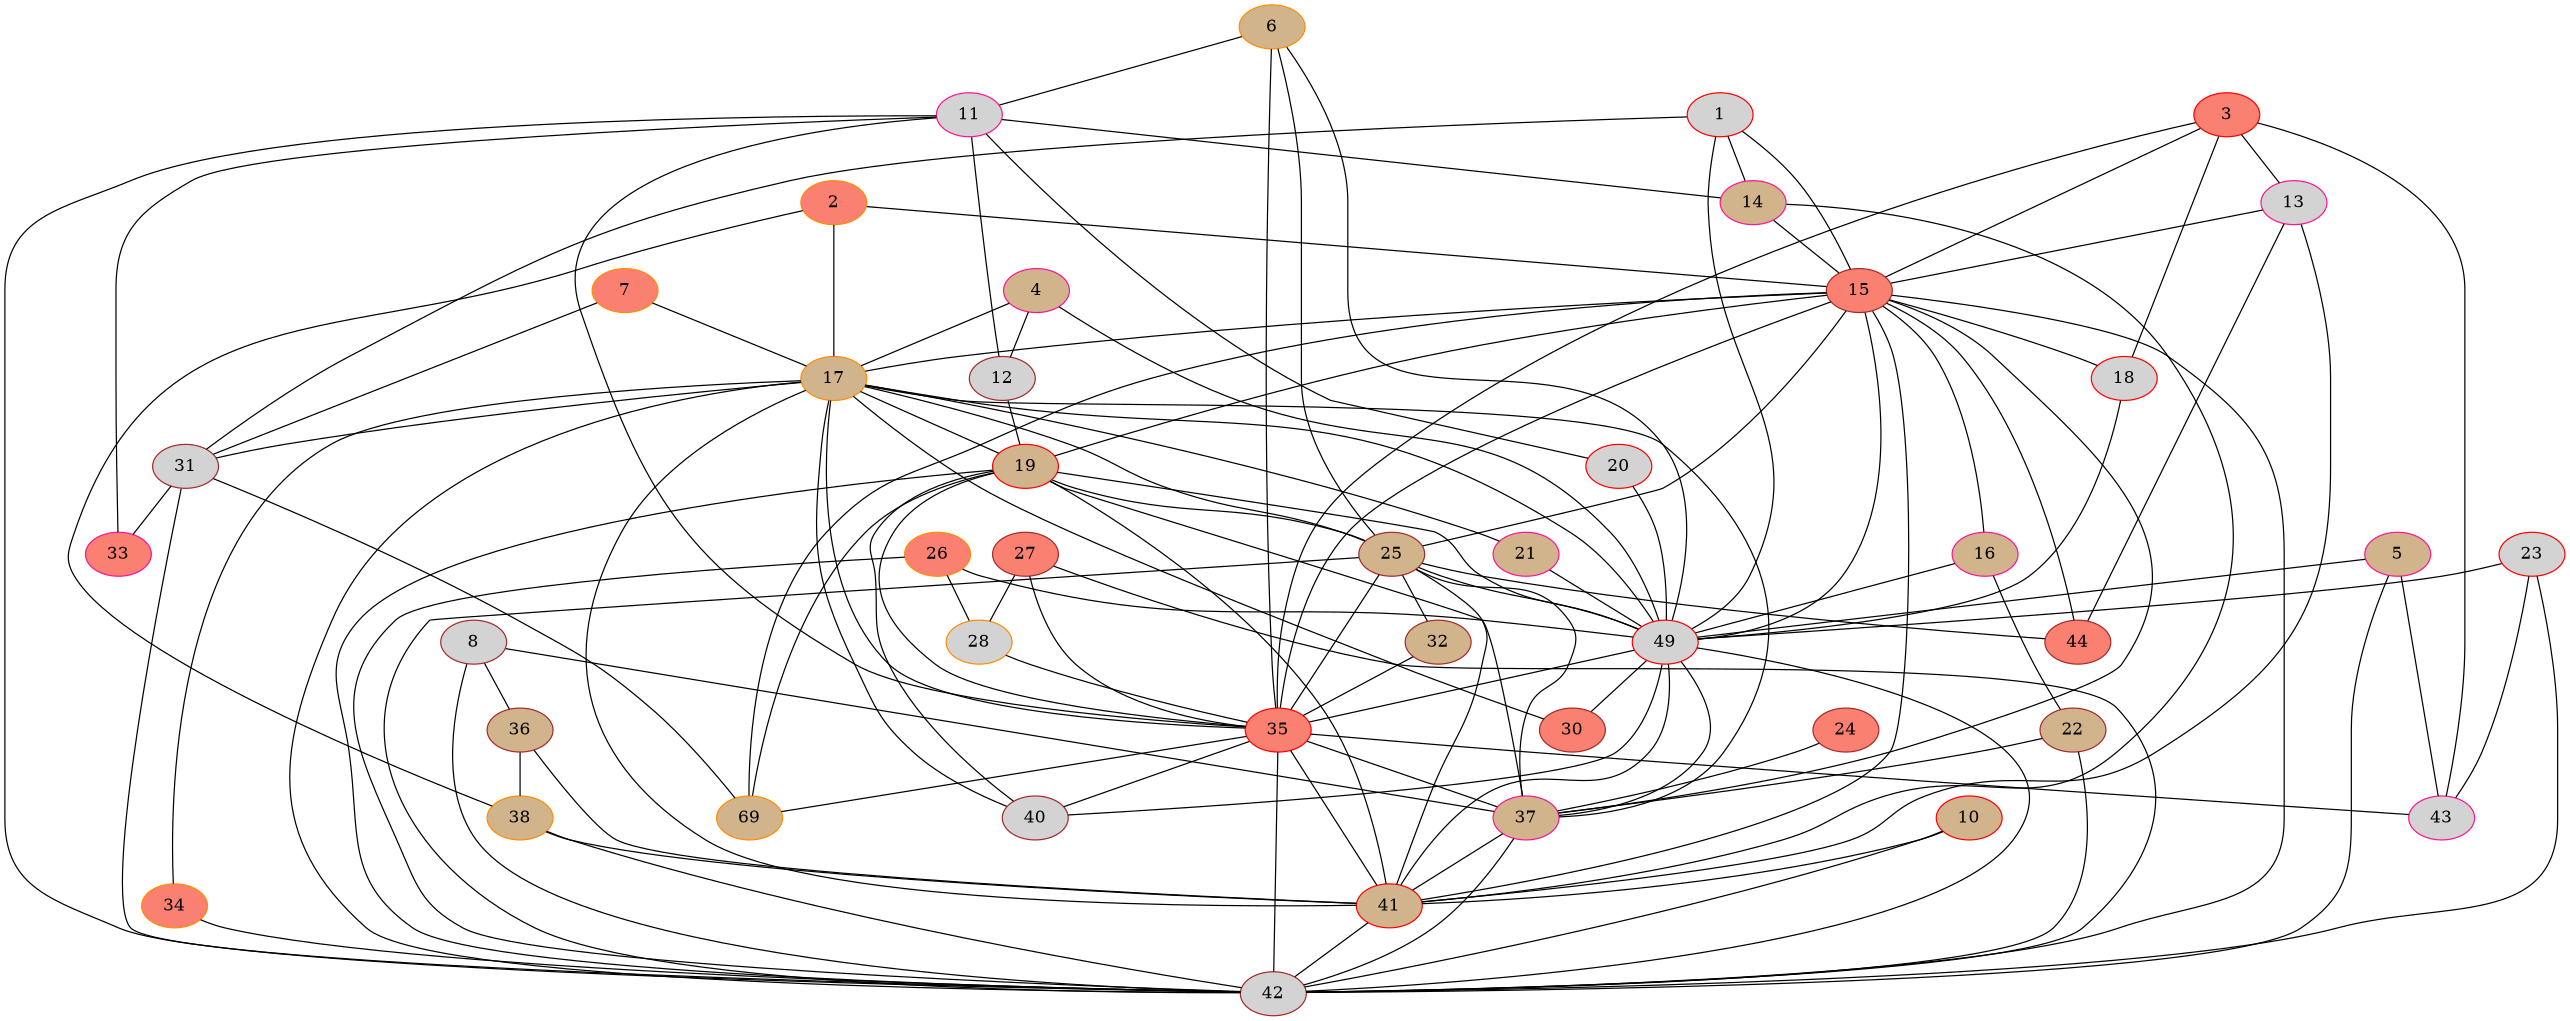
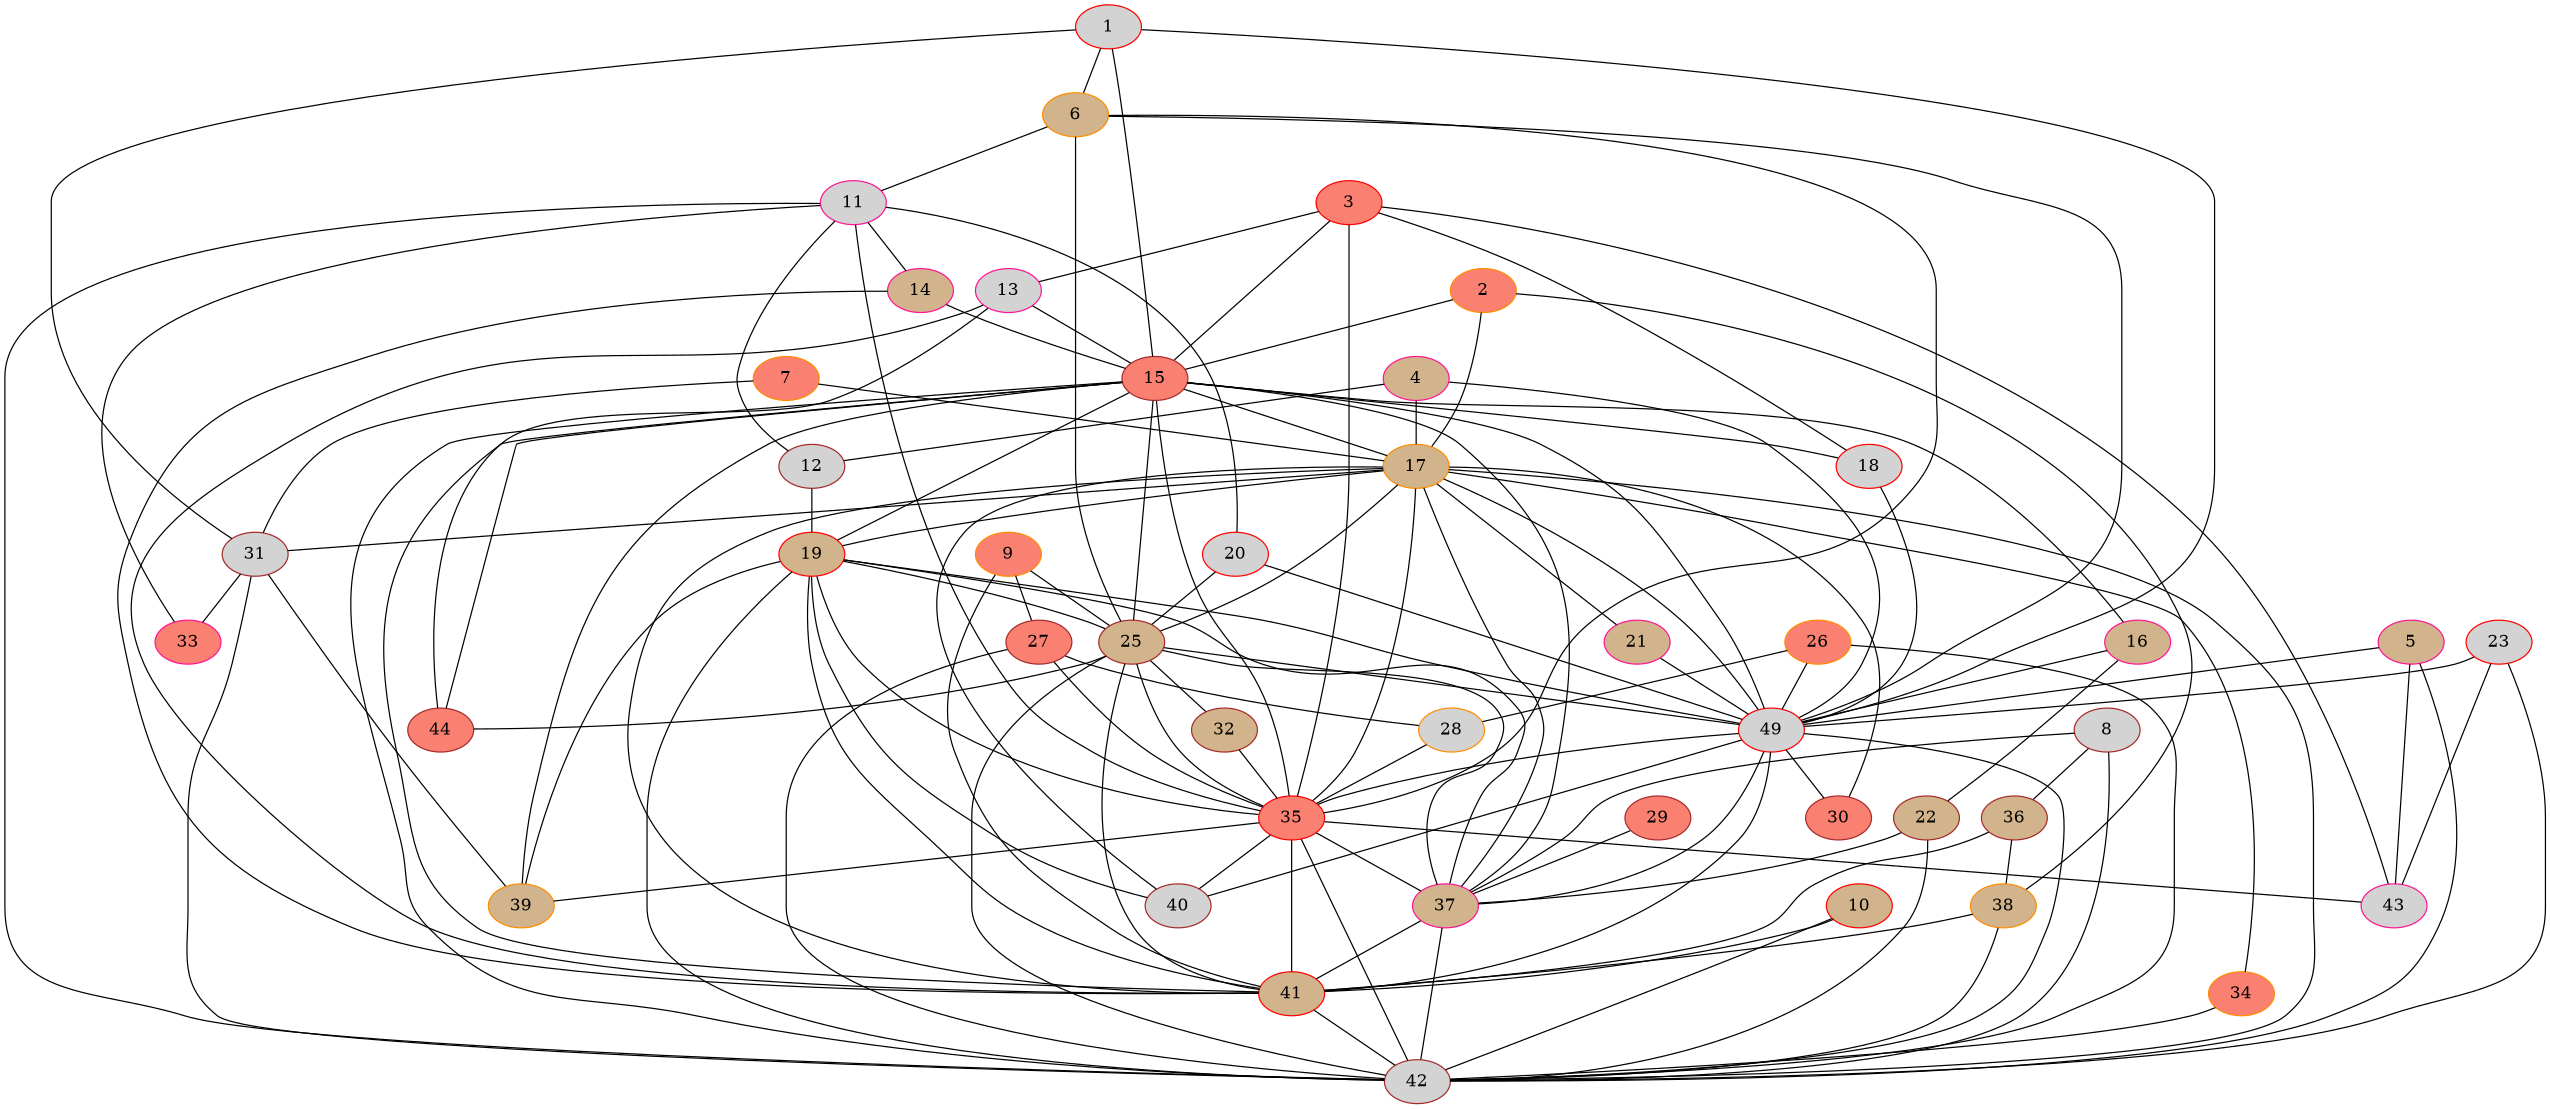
edge "1" -- "14": now "1" -- "6"
node "9": added
edge "20" -- "25": added
node "24": label "24" -> "29"
node "69": label "69" -> "39"
